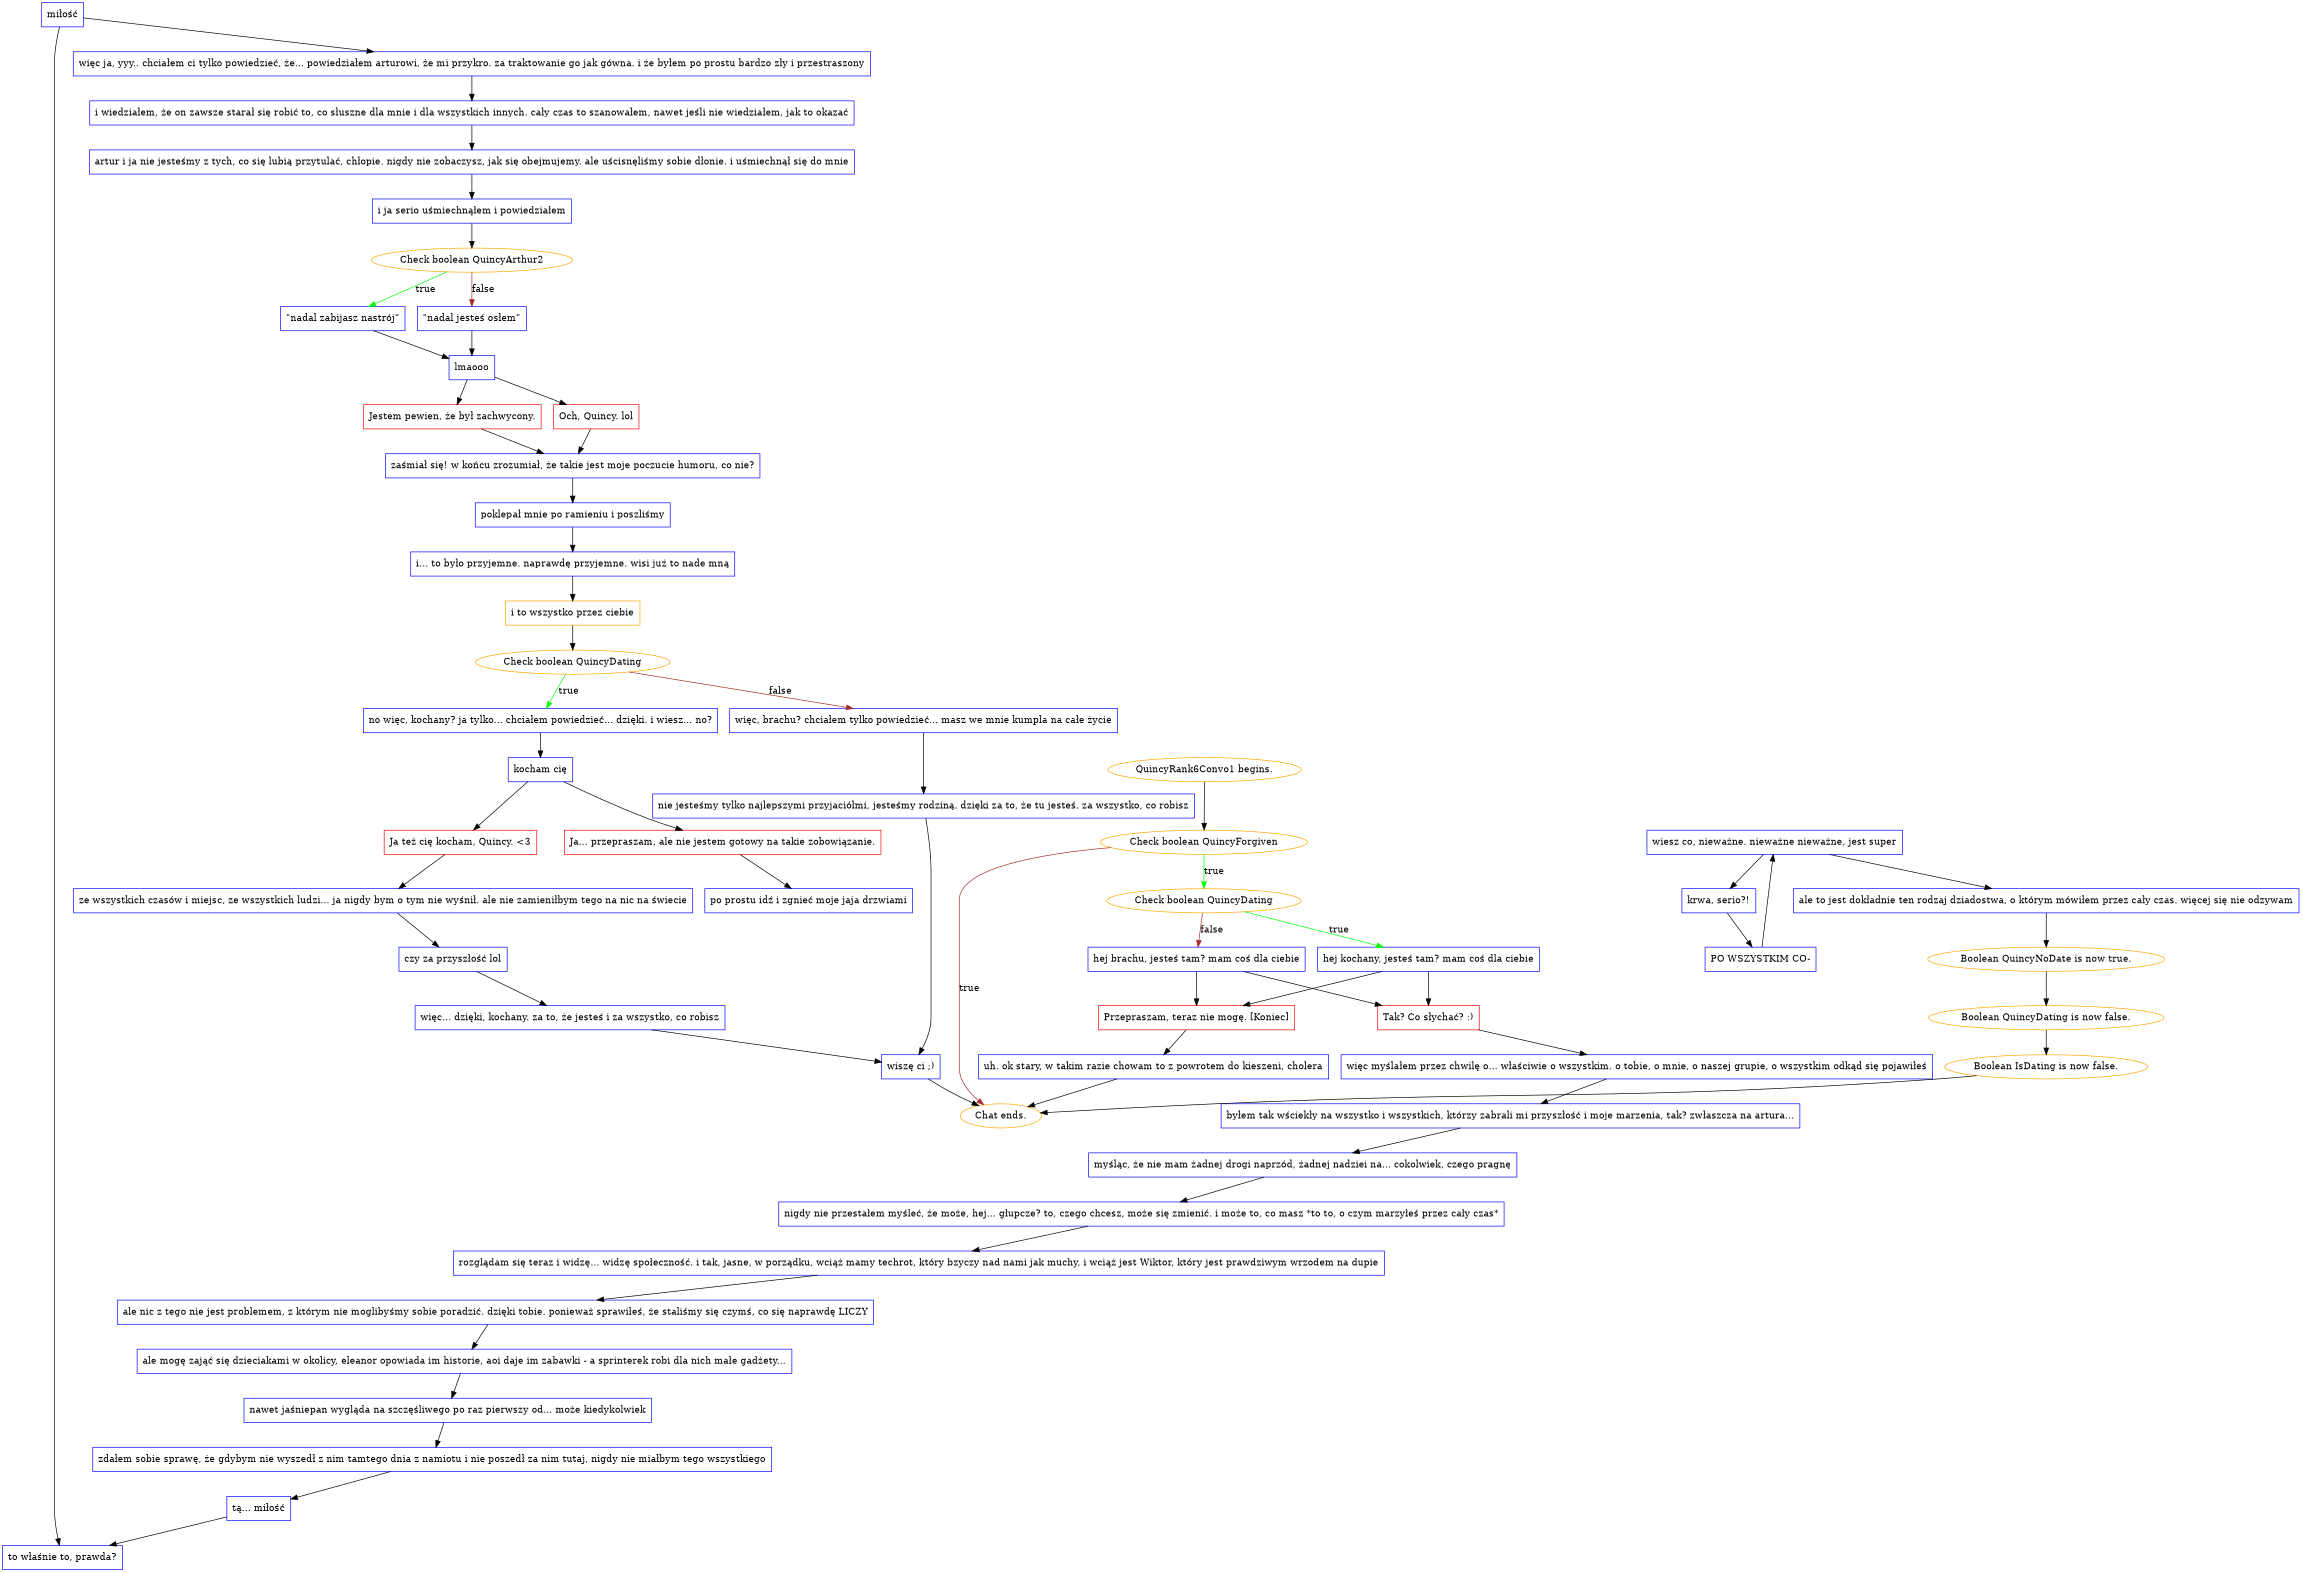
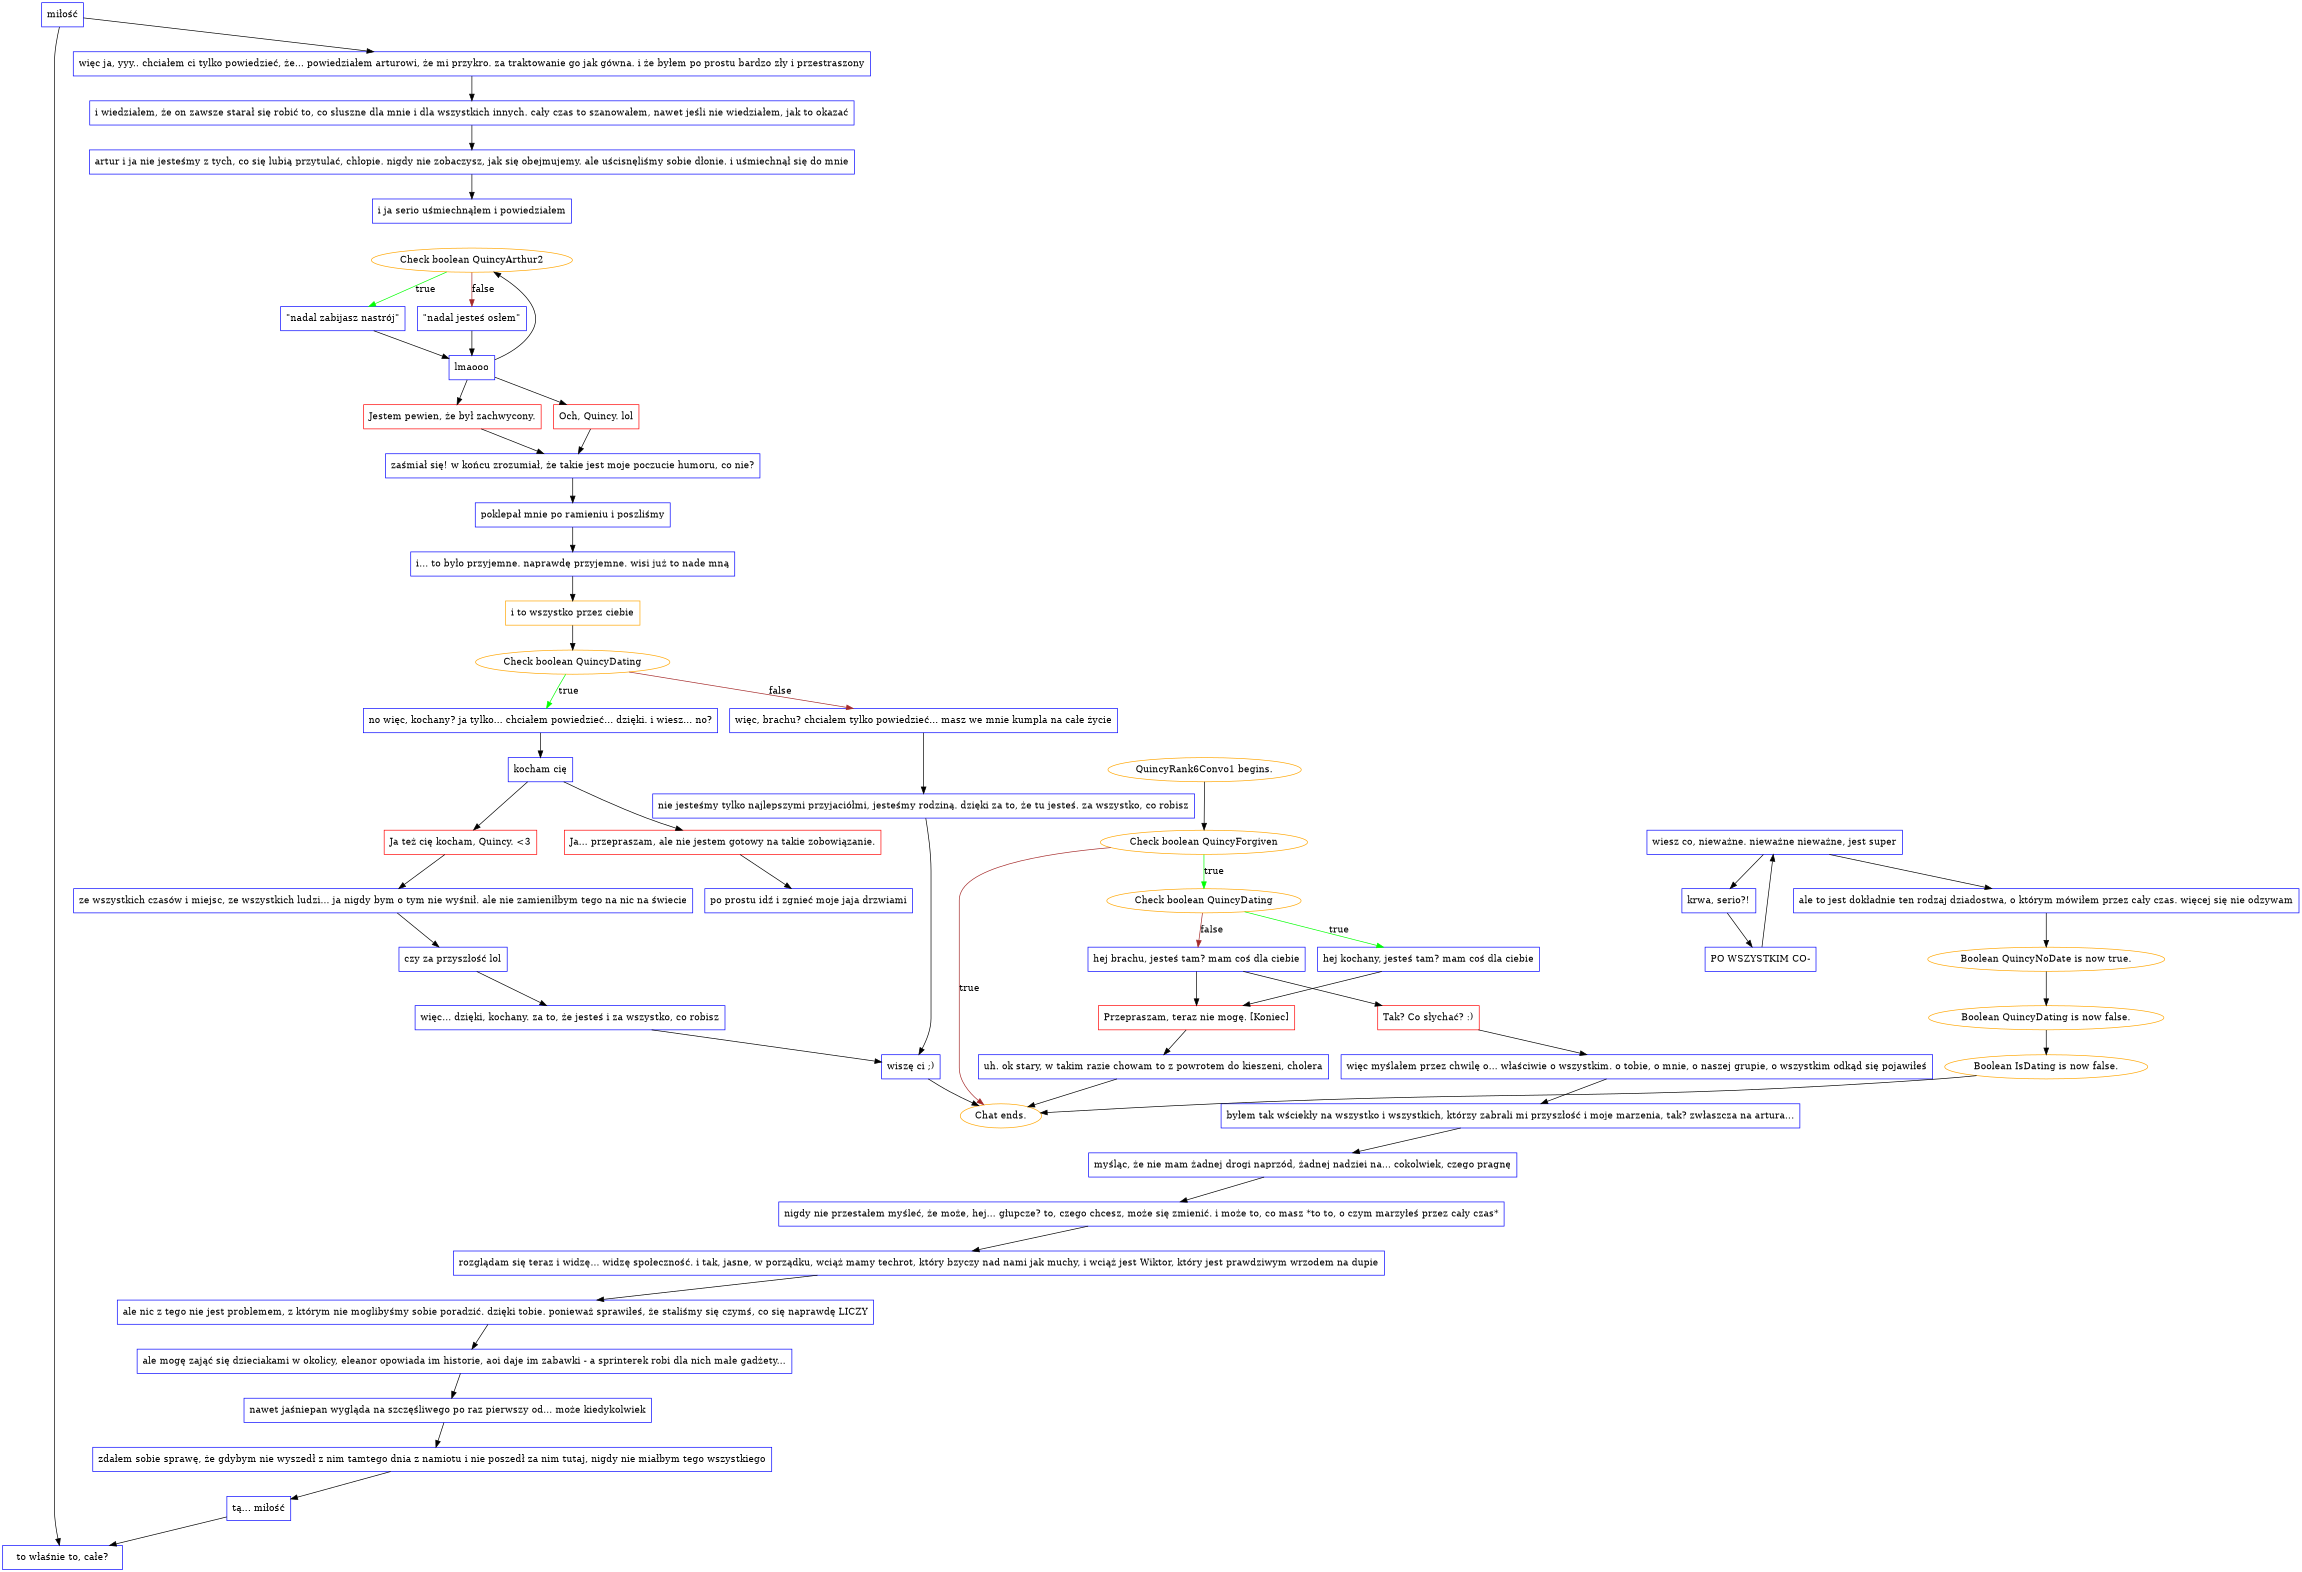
edge "i ja serio uśmiechnąłem i powiedziałem" -> "Check boolean QuincyArthur2": now "lmaooo" -> "Check boolean QuincyArthur2"
edge "hej kochany, jesteś tam? mam coś dla ciebie" -> "Tak? Co słychać? :)": removed
node "to właśnie to, prawda?": label "to właśnie to, prawda?" -> "to właśnie to, całe?"
